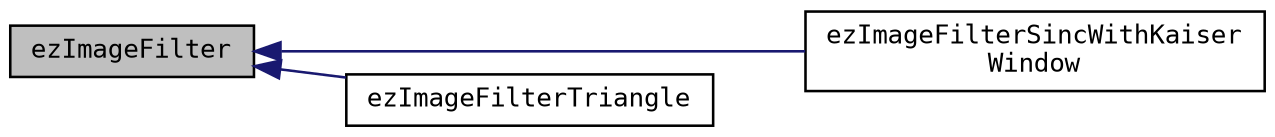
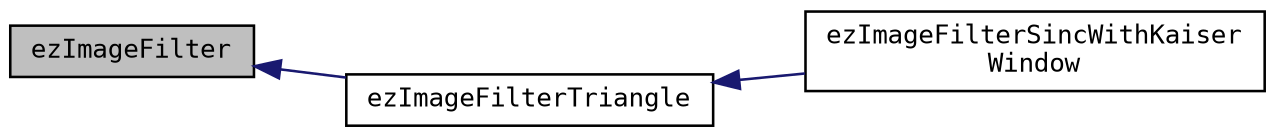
edge "ezImageFilterSincWithKaiser Window" -> "ezImageFilter": now "ezImageFilterSincWithKaiser Window" -> "ezImageFilterTriangle"
